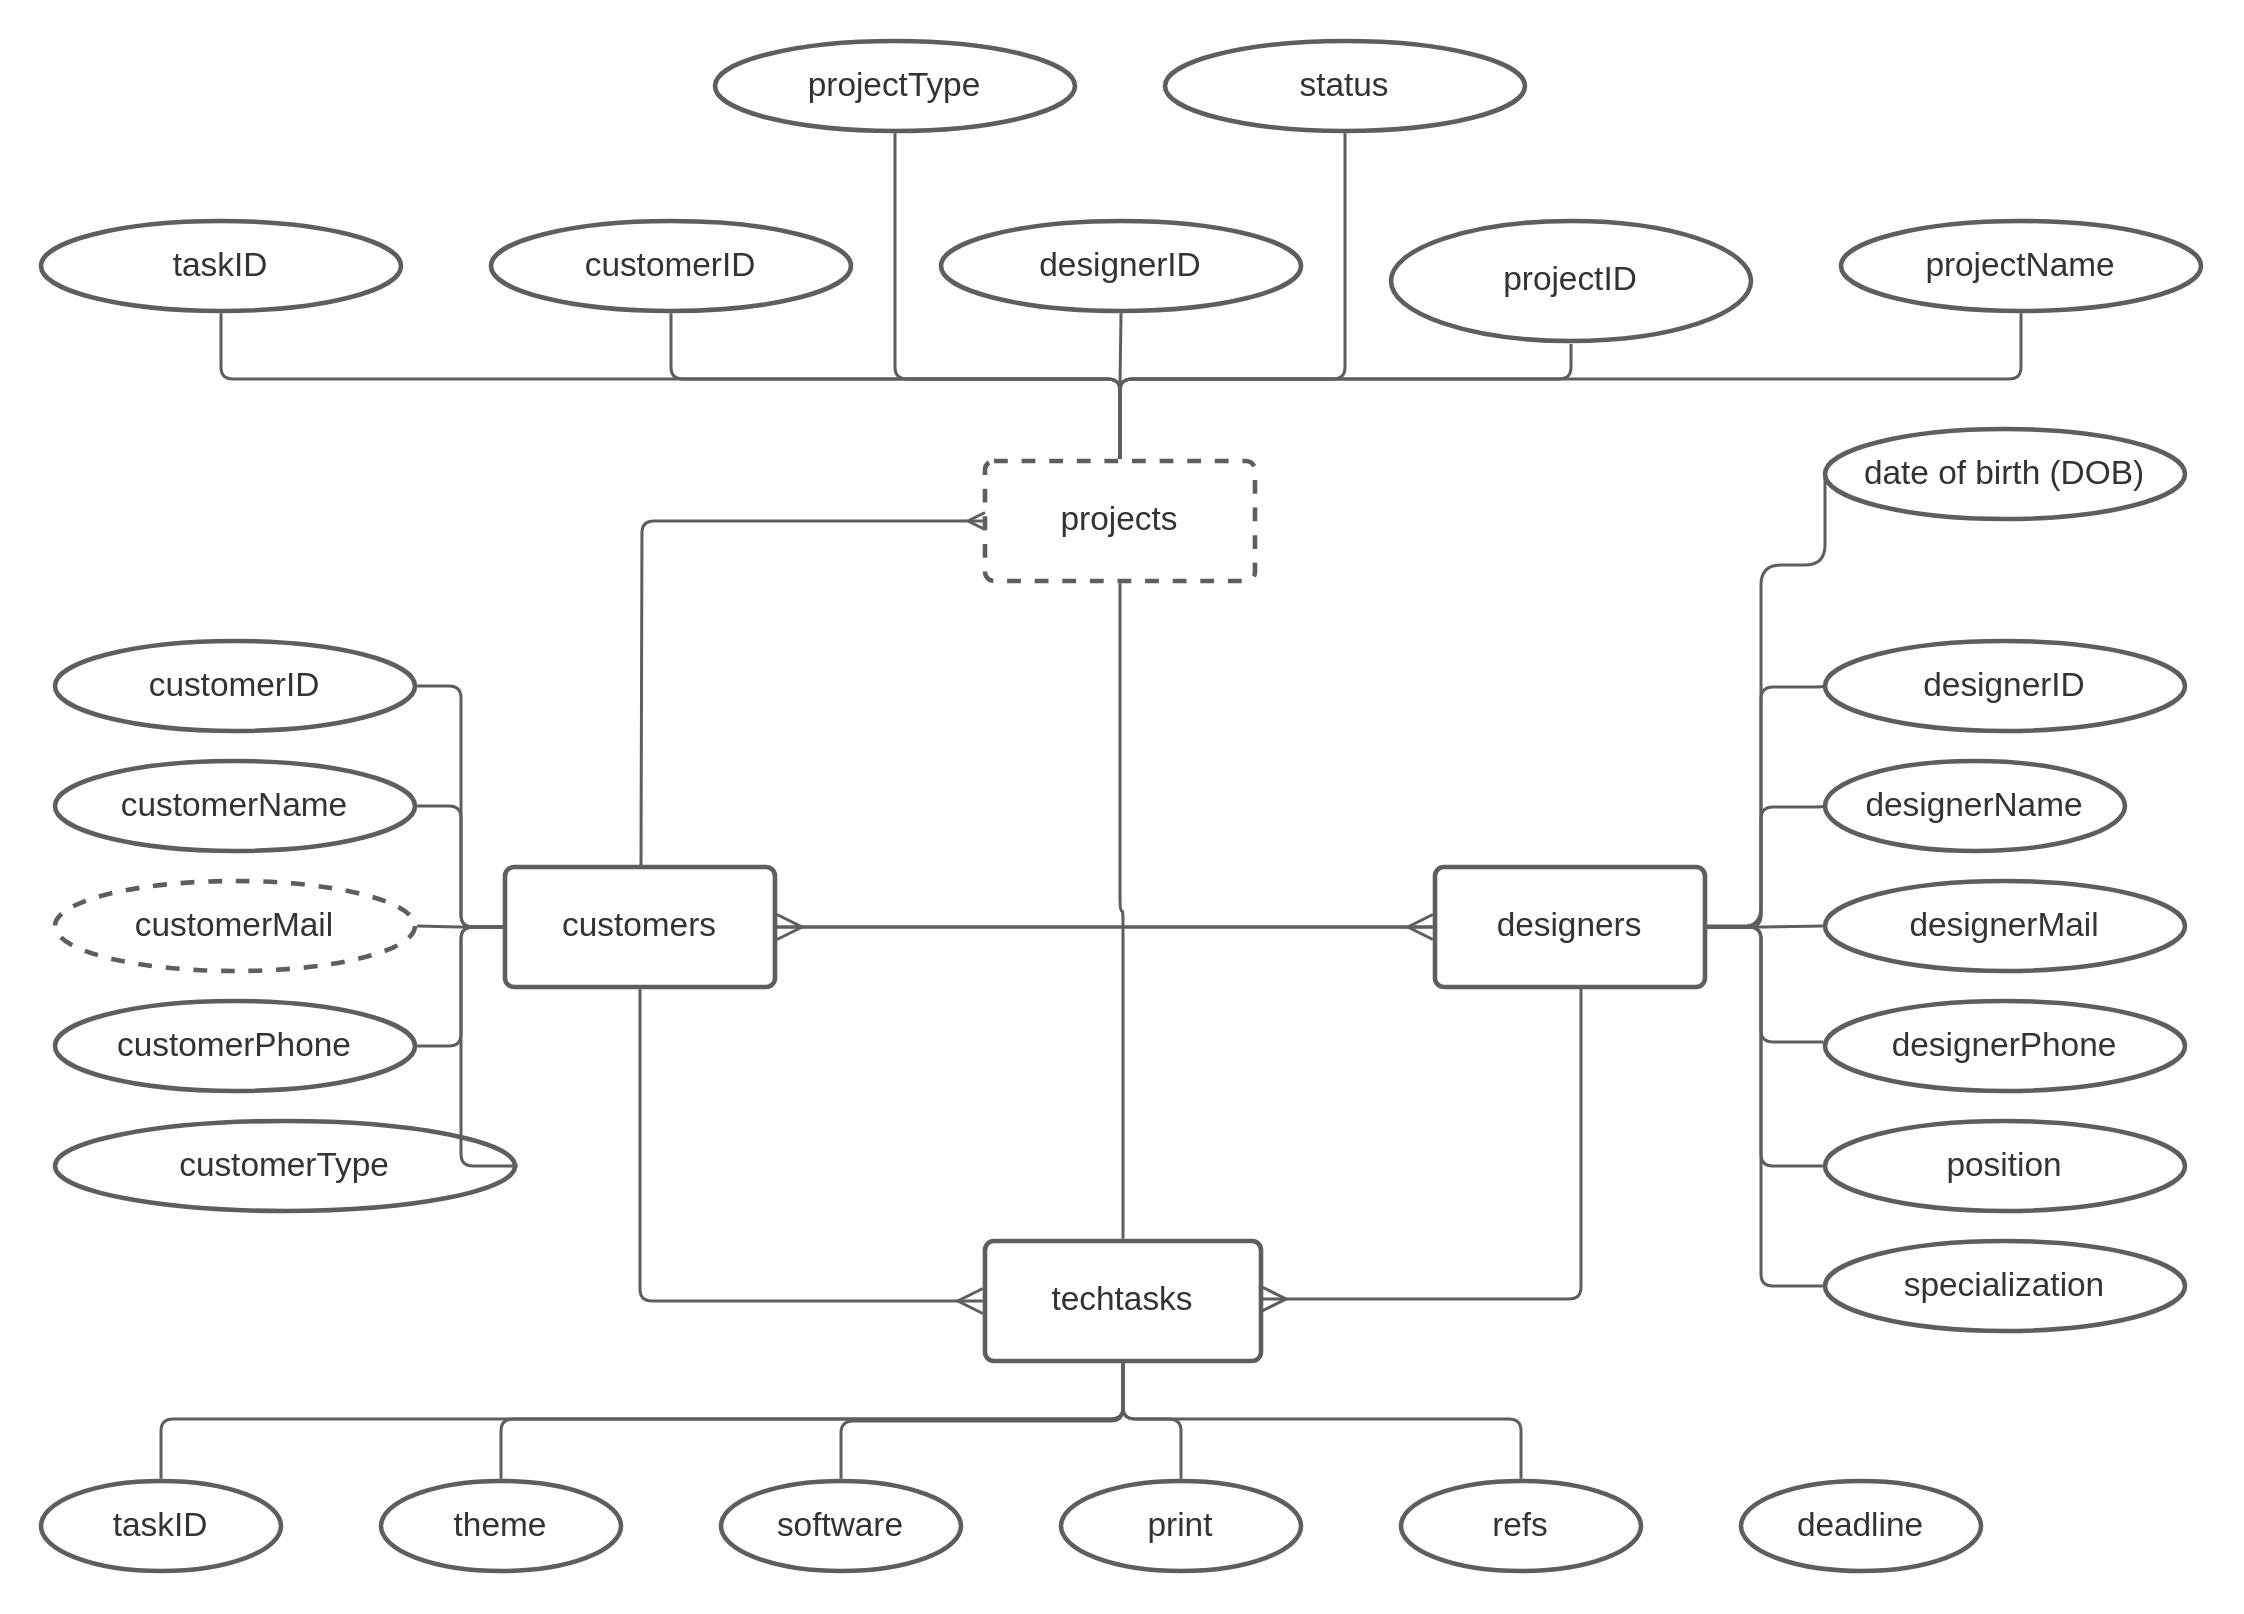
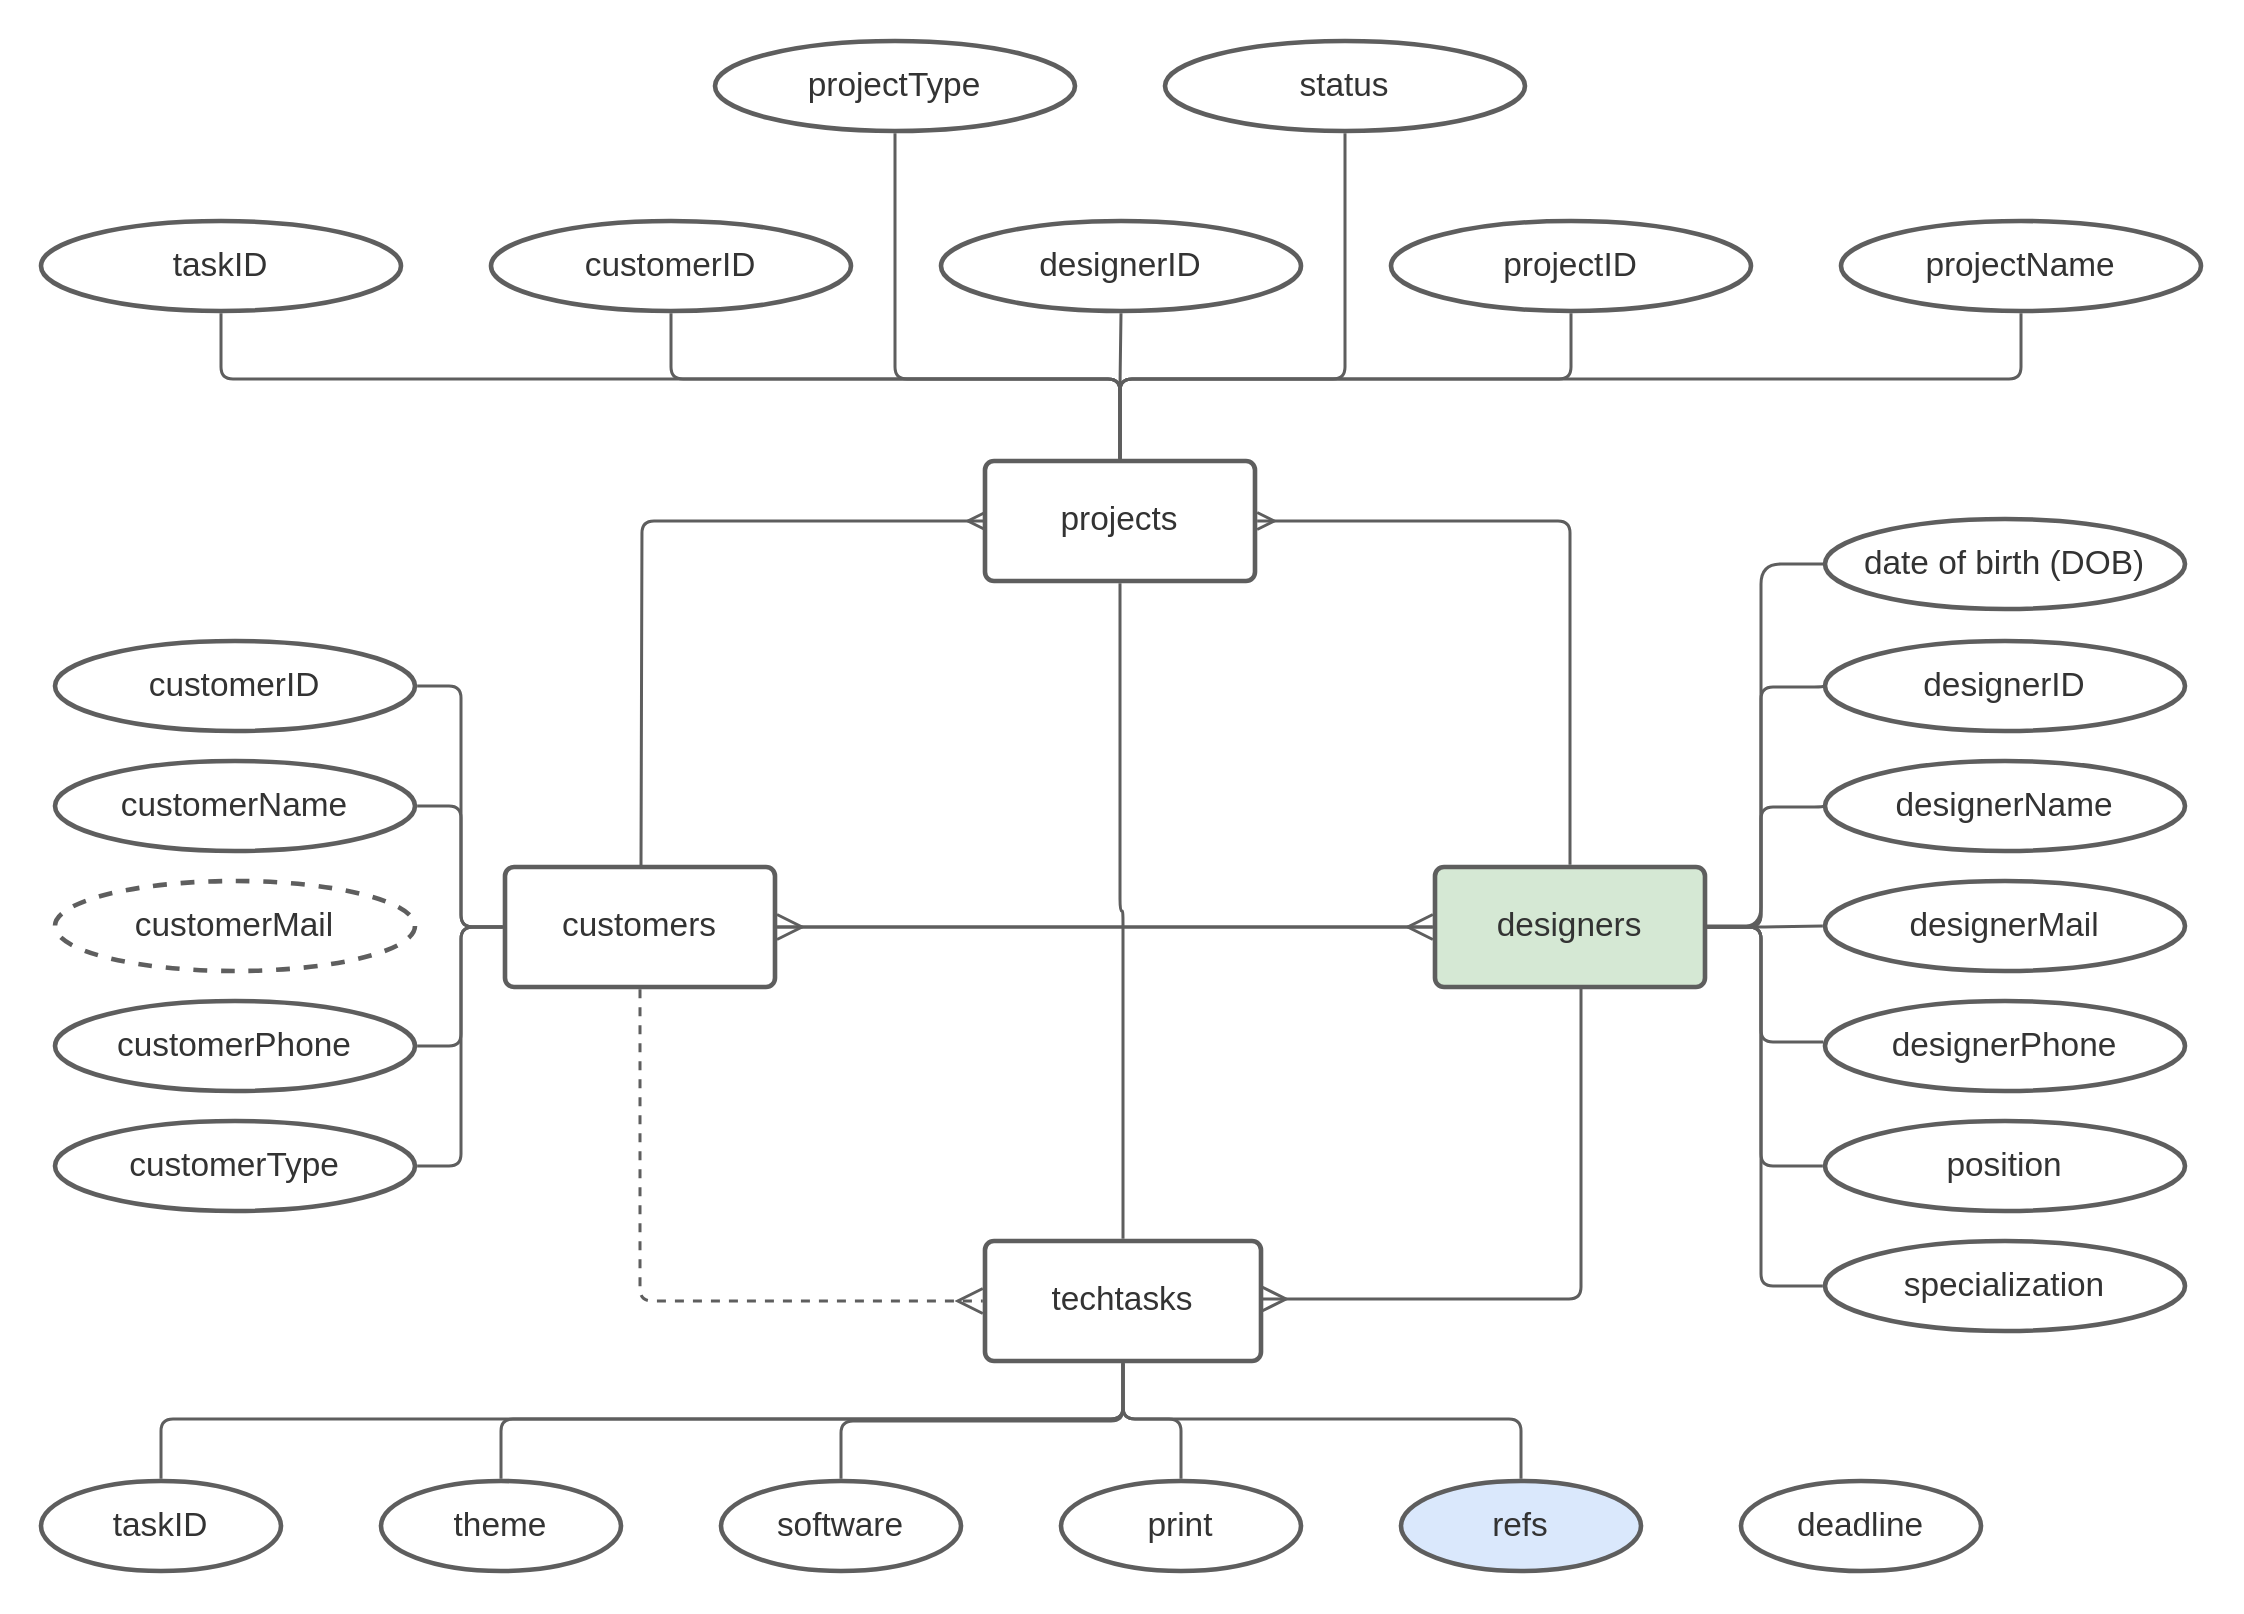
node "projectID": size 360x120 -> 360x90
node "date of birth (DOB)": moved (2005, 474) -> (2005, 564)
node "projects": style dashed -> solid
edge "designers" -> "projects": added
node "designerName": size 300x90 -> 360x90
edge "customerMail" -- "customers": removed
node "designers": fillcolor #ffffff -> #d5e8d4
node "customerType": size 460x90 -> 360x90
edge "customers" -> "techtasks": style solid -> dashed
node "refs": fillcolor #ffffff -> #dae8fc
